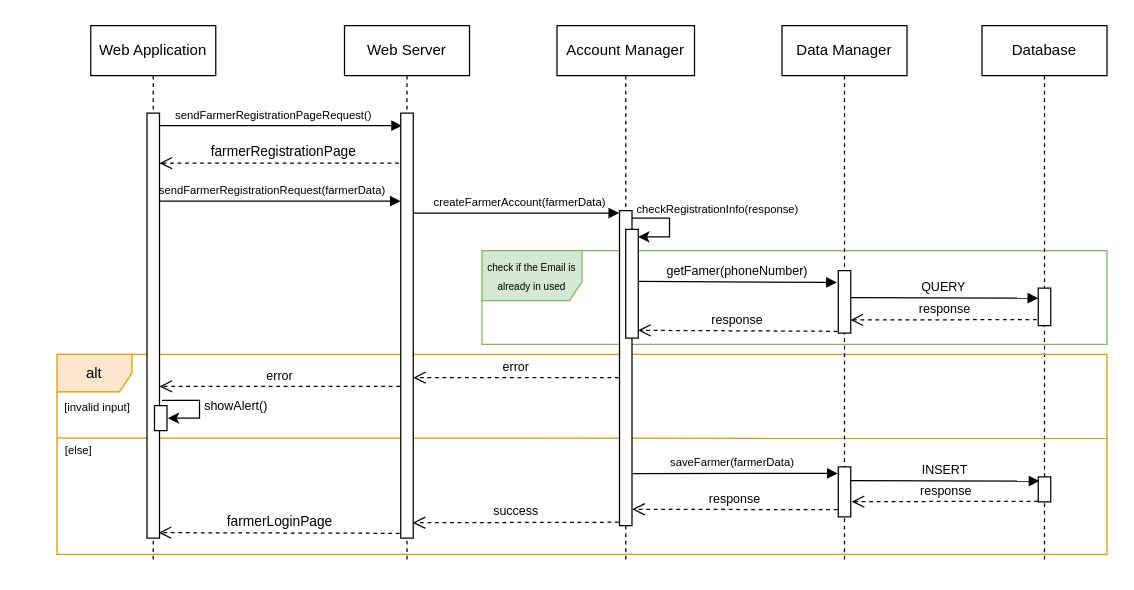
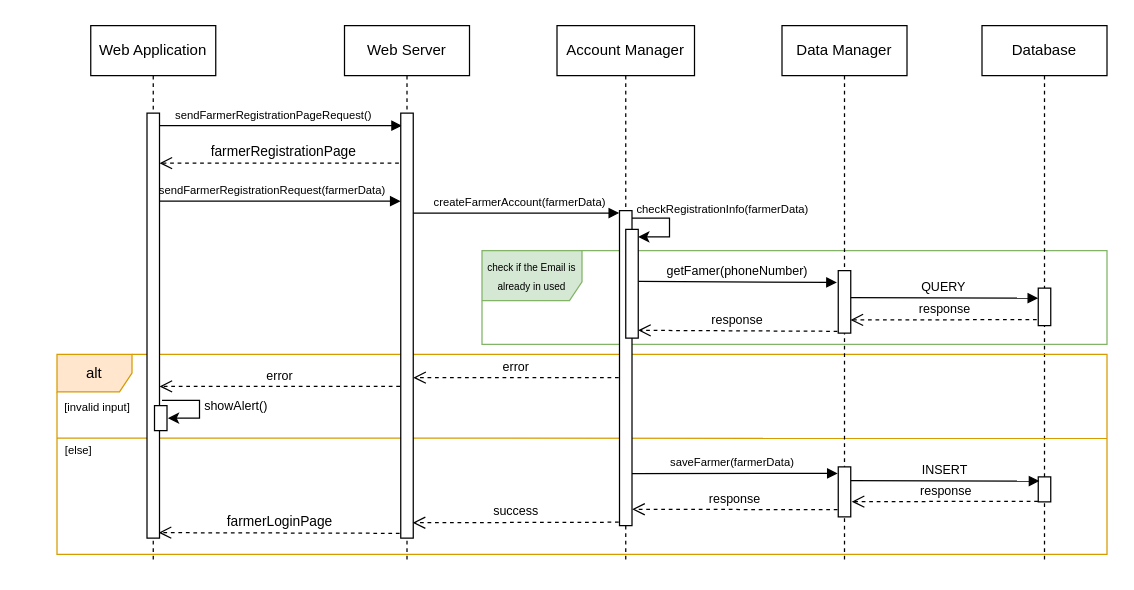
node "checkRegistrationInfo(response)": label "checkRegistrationInfo(response)" -> "checkRegistrationInfo(farmerData)"
